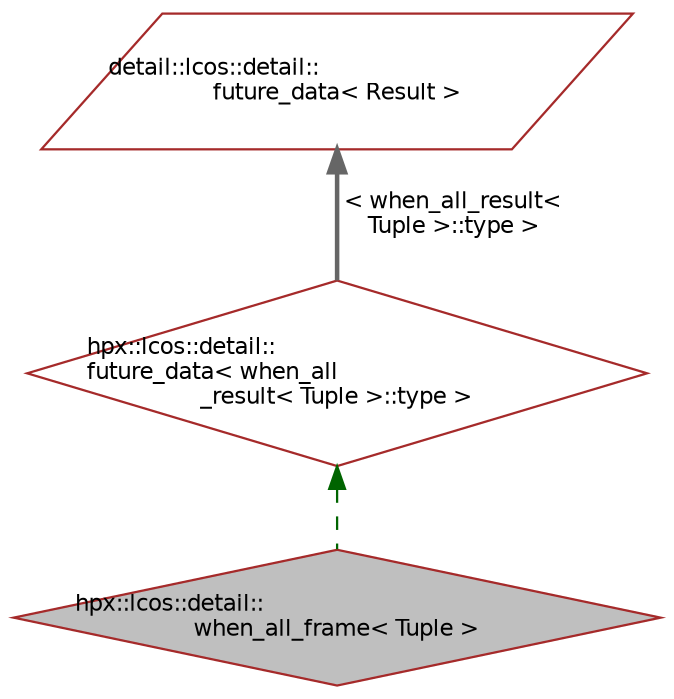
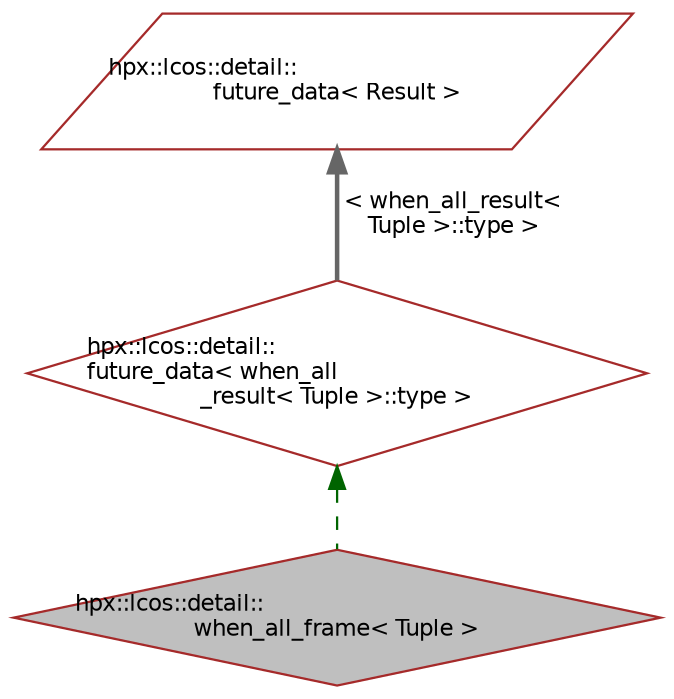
node "detail::lcos::detail:: future_data< Result >": label "detail::lcos::detail:: future_data< Result >" -> "hpx::lcos::detail:: future_data< Result >"
